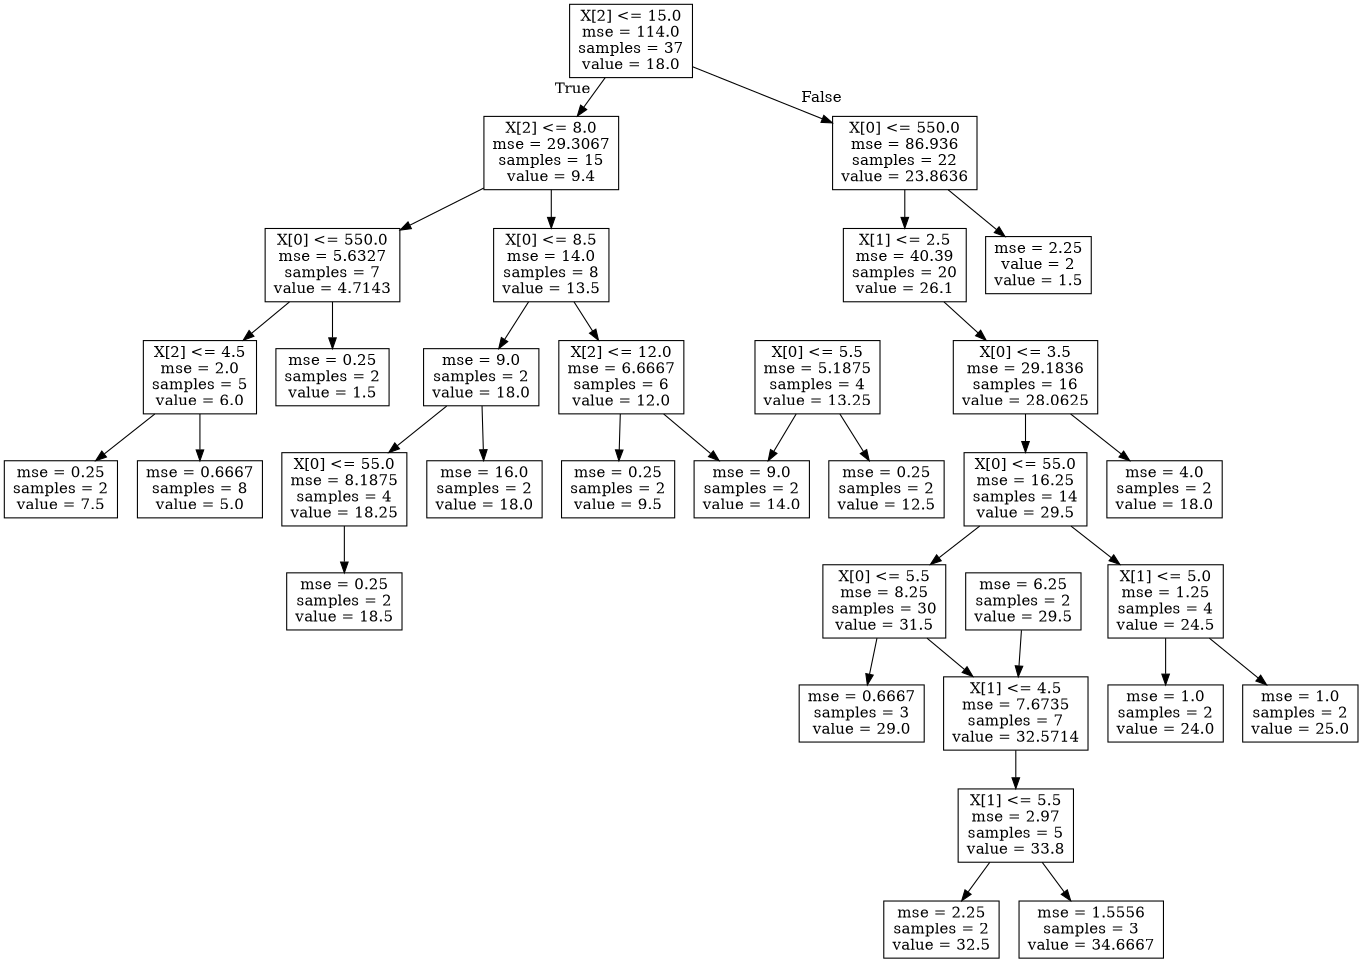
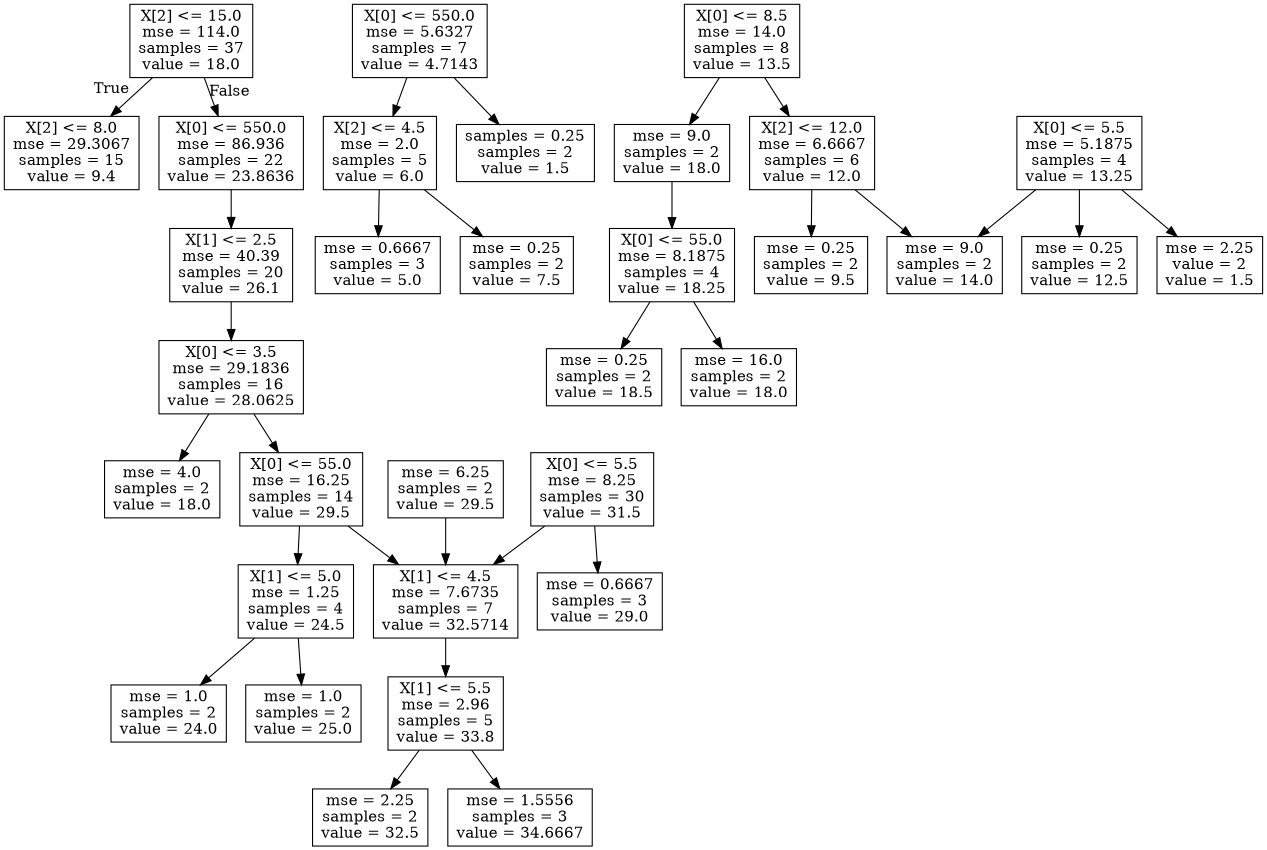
edge "X[2] <= 8.0 mse = 29.3067 samples = 15 value = 9.4" -> "X[0] <= 8.5 mse = 14.0 samples = 8 value = 13.5": removed
edge "X[2] <= 8.0 mse = 29.3067 samples = 15 value = 9.4" -> "X[0] <= 550.0 mse = 5.6327 samples = 7 value = 4.7143": removed
edge "X[0] <= 550.0 mse = 86.936 samples = 22 value = 23.8636" -> "mse = 2.25 value = 2 value = 1.5": now "X[0] <= 5.5 mse = 5.1875 samples = 4 value = 13.25" -> "mse = 2.25 value = 2 value = 1.5"
node "mse = 0.25 samples = 2 value = 1.5": label "mse = 0.25 samples = 2 value = 1.5" -> "samples = 0.25 samples = 2 value = 1.5"
edge "mse = 9.0 samples = 2 value = 18.0" -> "mse = 16.0 samples = 2 value = 18.0": now "X[0] <= 55.0 mse = 8.1875 samples = 4 value = 18.25" -> "mse = 16.0 samples = 2 value = 18.0"
node "mse = 0.6667 samples = 8 value = 5.0": label "mse = 0.6667 samples = 8 value = 5.0" -> "mse = 0.6667 samples = 3 value = 5.0"
edge "X[0] <= 55.0 mse = 16.25 samples = 14 value = 29.5" -> "X[0] <= 5.5 mse = 8.25 samples = 30 value = 31.5": now "X[0] <= 55.0 mse = 16.25 samples = 14 value = 29.5" -> "X[1] <= 4.5 mse = 7.6735 samples = 7 value = 32.5714"
node "X[1] <= 5.5 mse = 2.97 samples = 5 value = 33.8": label "X[1] <= 5.5 mse = 2.97 samples = 5 value = 33.8" -> "X[1] <= 5.5 mse = 2.96 samples = 5 value = 33.8"
